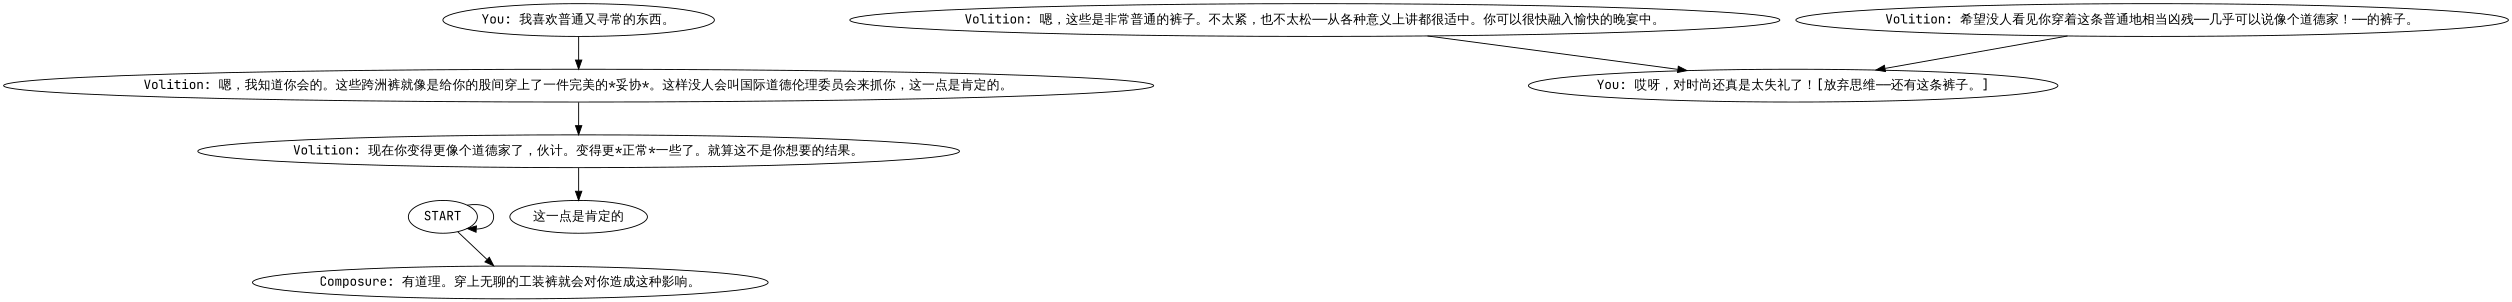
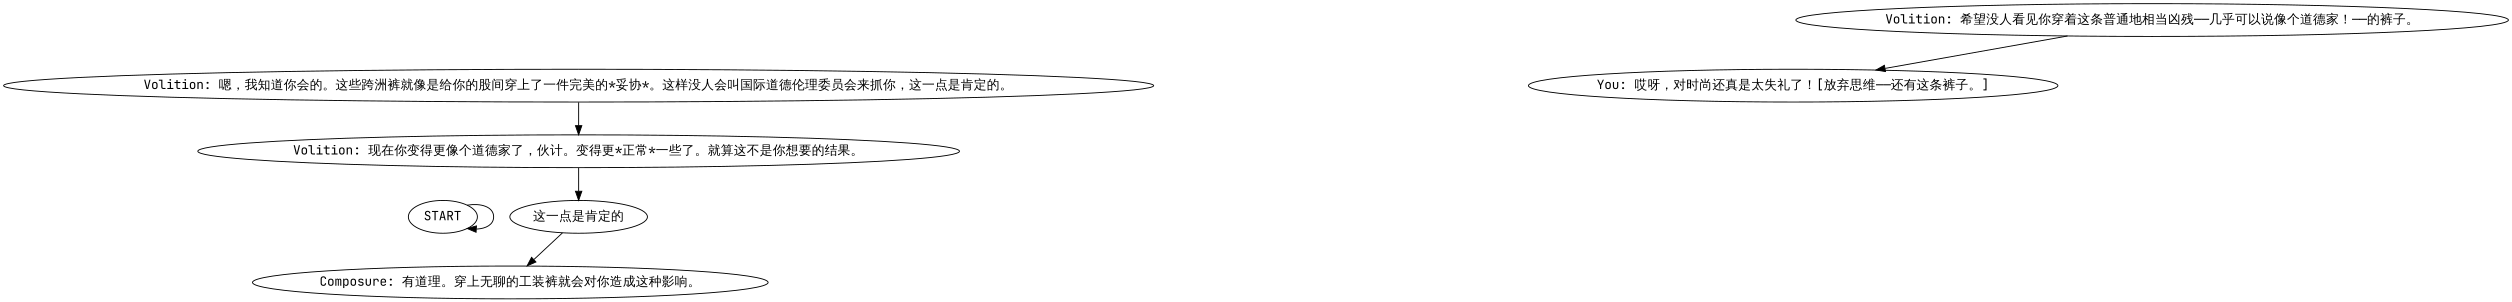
node "You: 我喜欢普通又寻常的东西。": removed
node "Volition: 嗯，这些是非常普通的裤子。不太紧，也不太松——从各种意义上讲都很适中。你可以很快融入愉快的晚宴中。": removed
edge "START" -> "Composure: 有道理。穿上无聊的工装裤就会对你造成这种影响。": now "这一点是肯定的" -> "Composure: 有道理。穿上无聊的工装裤就会对你造成这种影响。"
